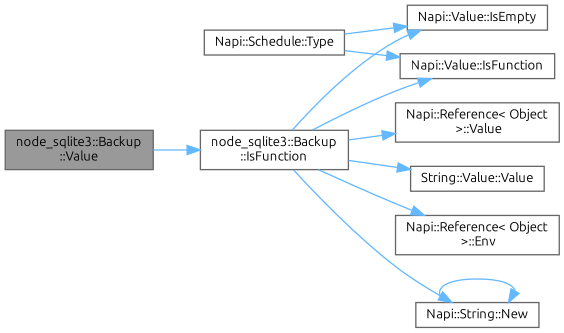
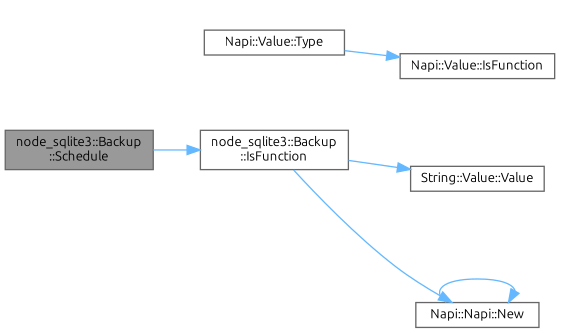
node "Napi::Value::IsEmpty": removed
node "Napi::Schedule::Type": label "Napi::Schedule::Type" -> "Napi::Value::Type"
edge "node_sqlite3::Backup ::IsFunction" -> "Napi::Value::IsFunction": removed
node "Napi::Reference< Object >::Value": removed
node "node_sqlite3::Backup ::Value": label "node_sqlite3::Backup ::Value" -> "node_sqlite3::Backup ::Schedule"
node "Napi::Reference< Object >::Env": removed
node "Napi::String::New": label "Napi::String::New" -> "Napi::Napi::New"
